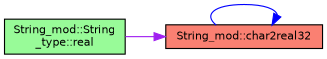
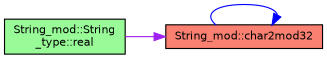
node "String_mod::char2real32": label "String_mod::char2real32" -> "String_mod::char2mod32"
